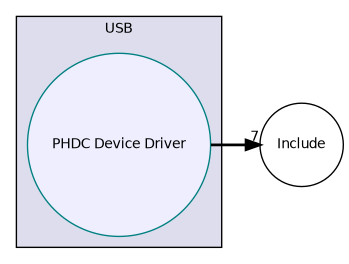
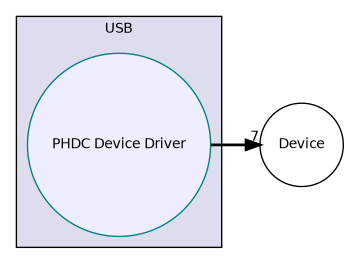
node "Include": label "Include" -> "Device"
